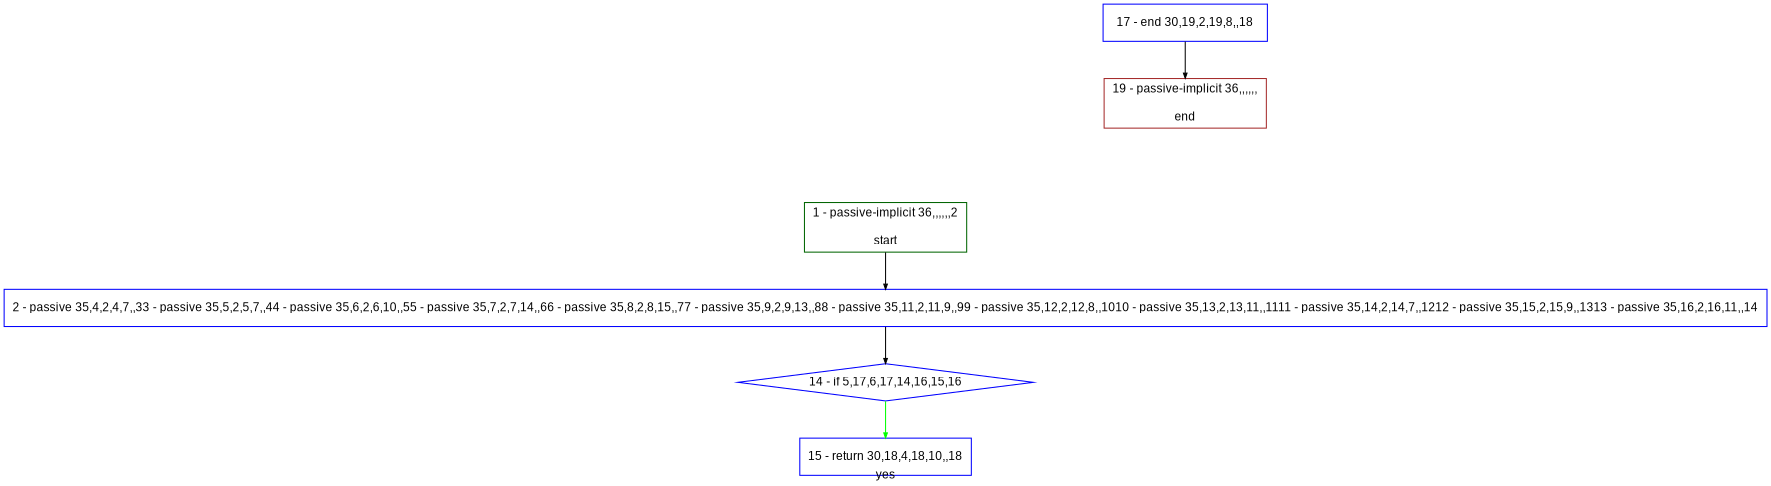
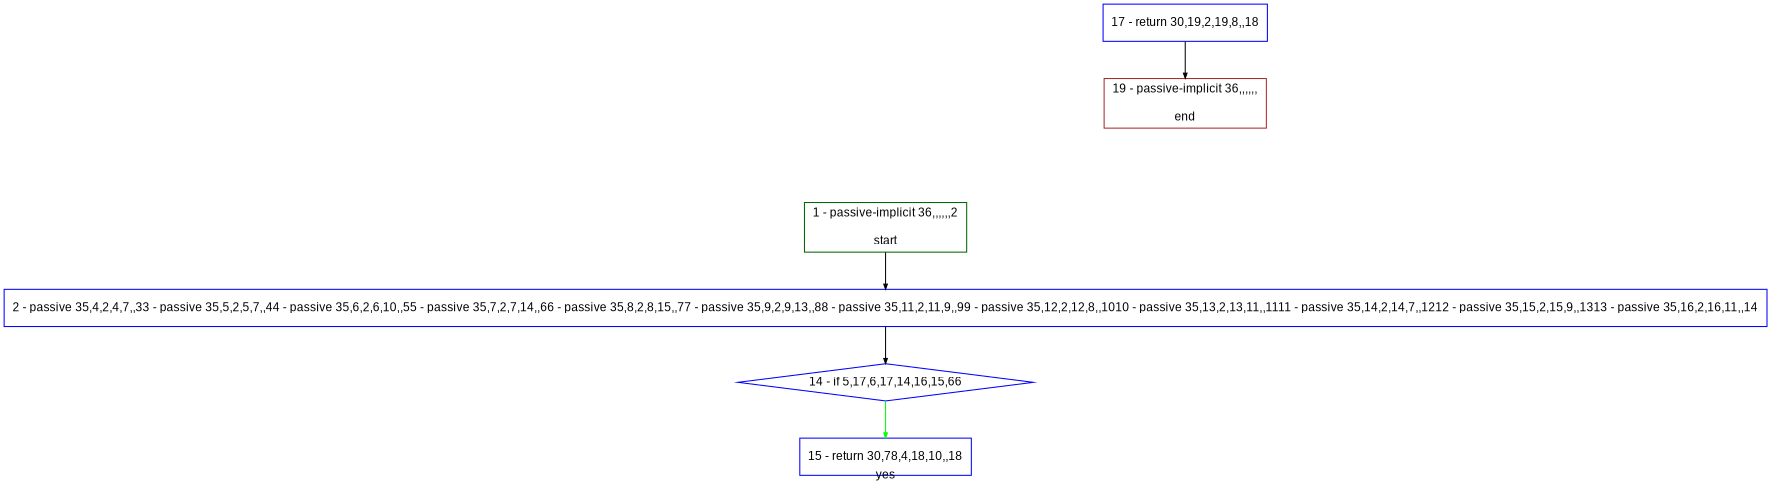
node "17 - end 30,19,2,19,8,,18": label "17 - end 30,19,2,19,8,,18" -> "17 - return 30,19,2,19,8,,18"
node "14 - if 5,17,6,17,14,16,15,16": label "14 - if 5,17,6,17,14,16,15,16" -> "14 - if 5,17,6,17,14,16,15,66"
node "15 - return 30,18,4,18,10,,18": label "15 - return 30,18,4,18,10,,18" -> "15 - return 30,78,4,18,10,,18"
